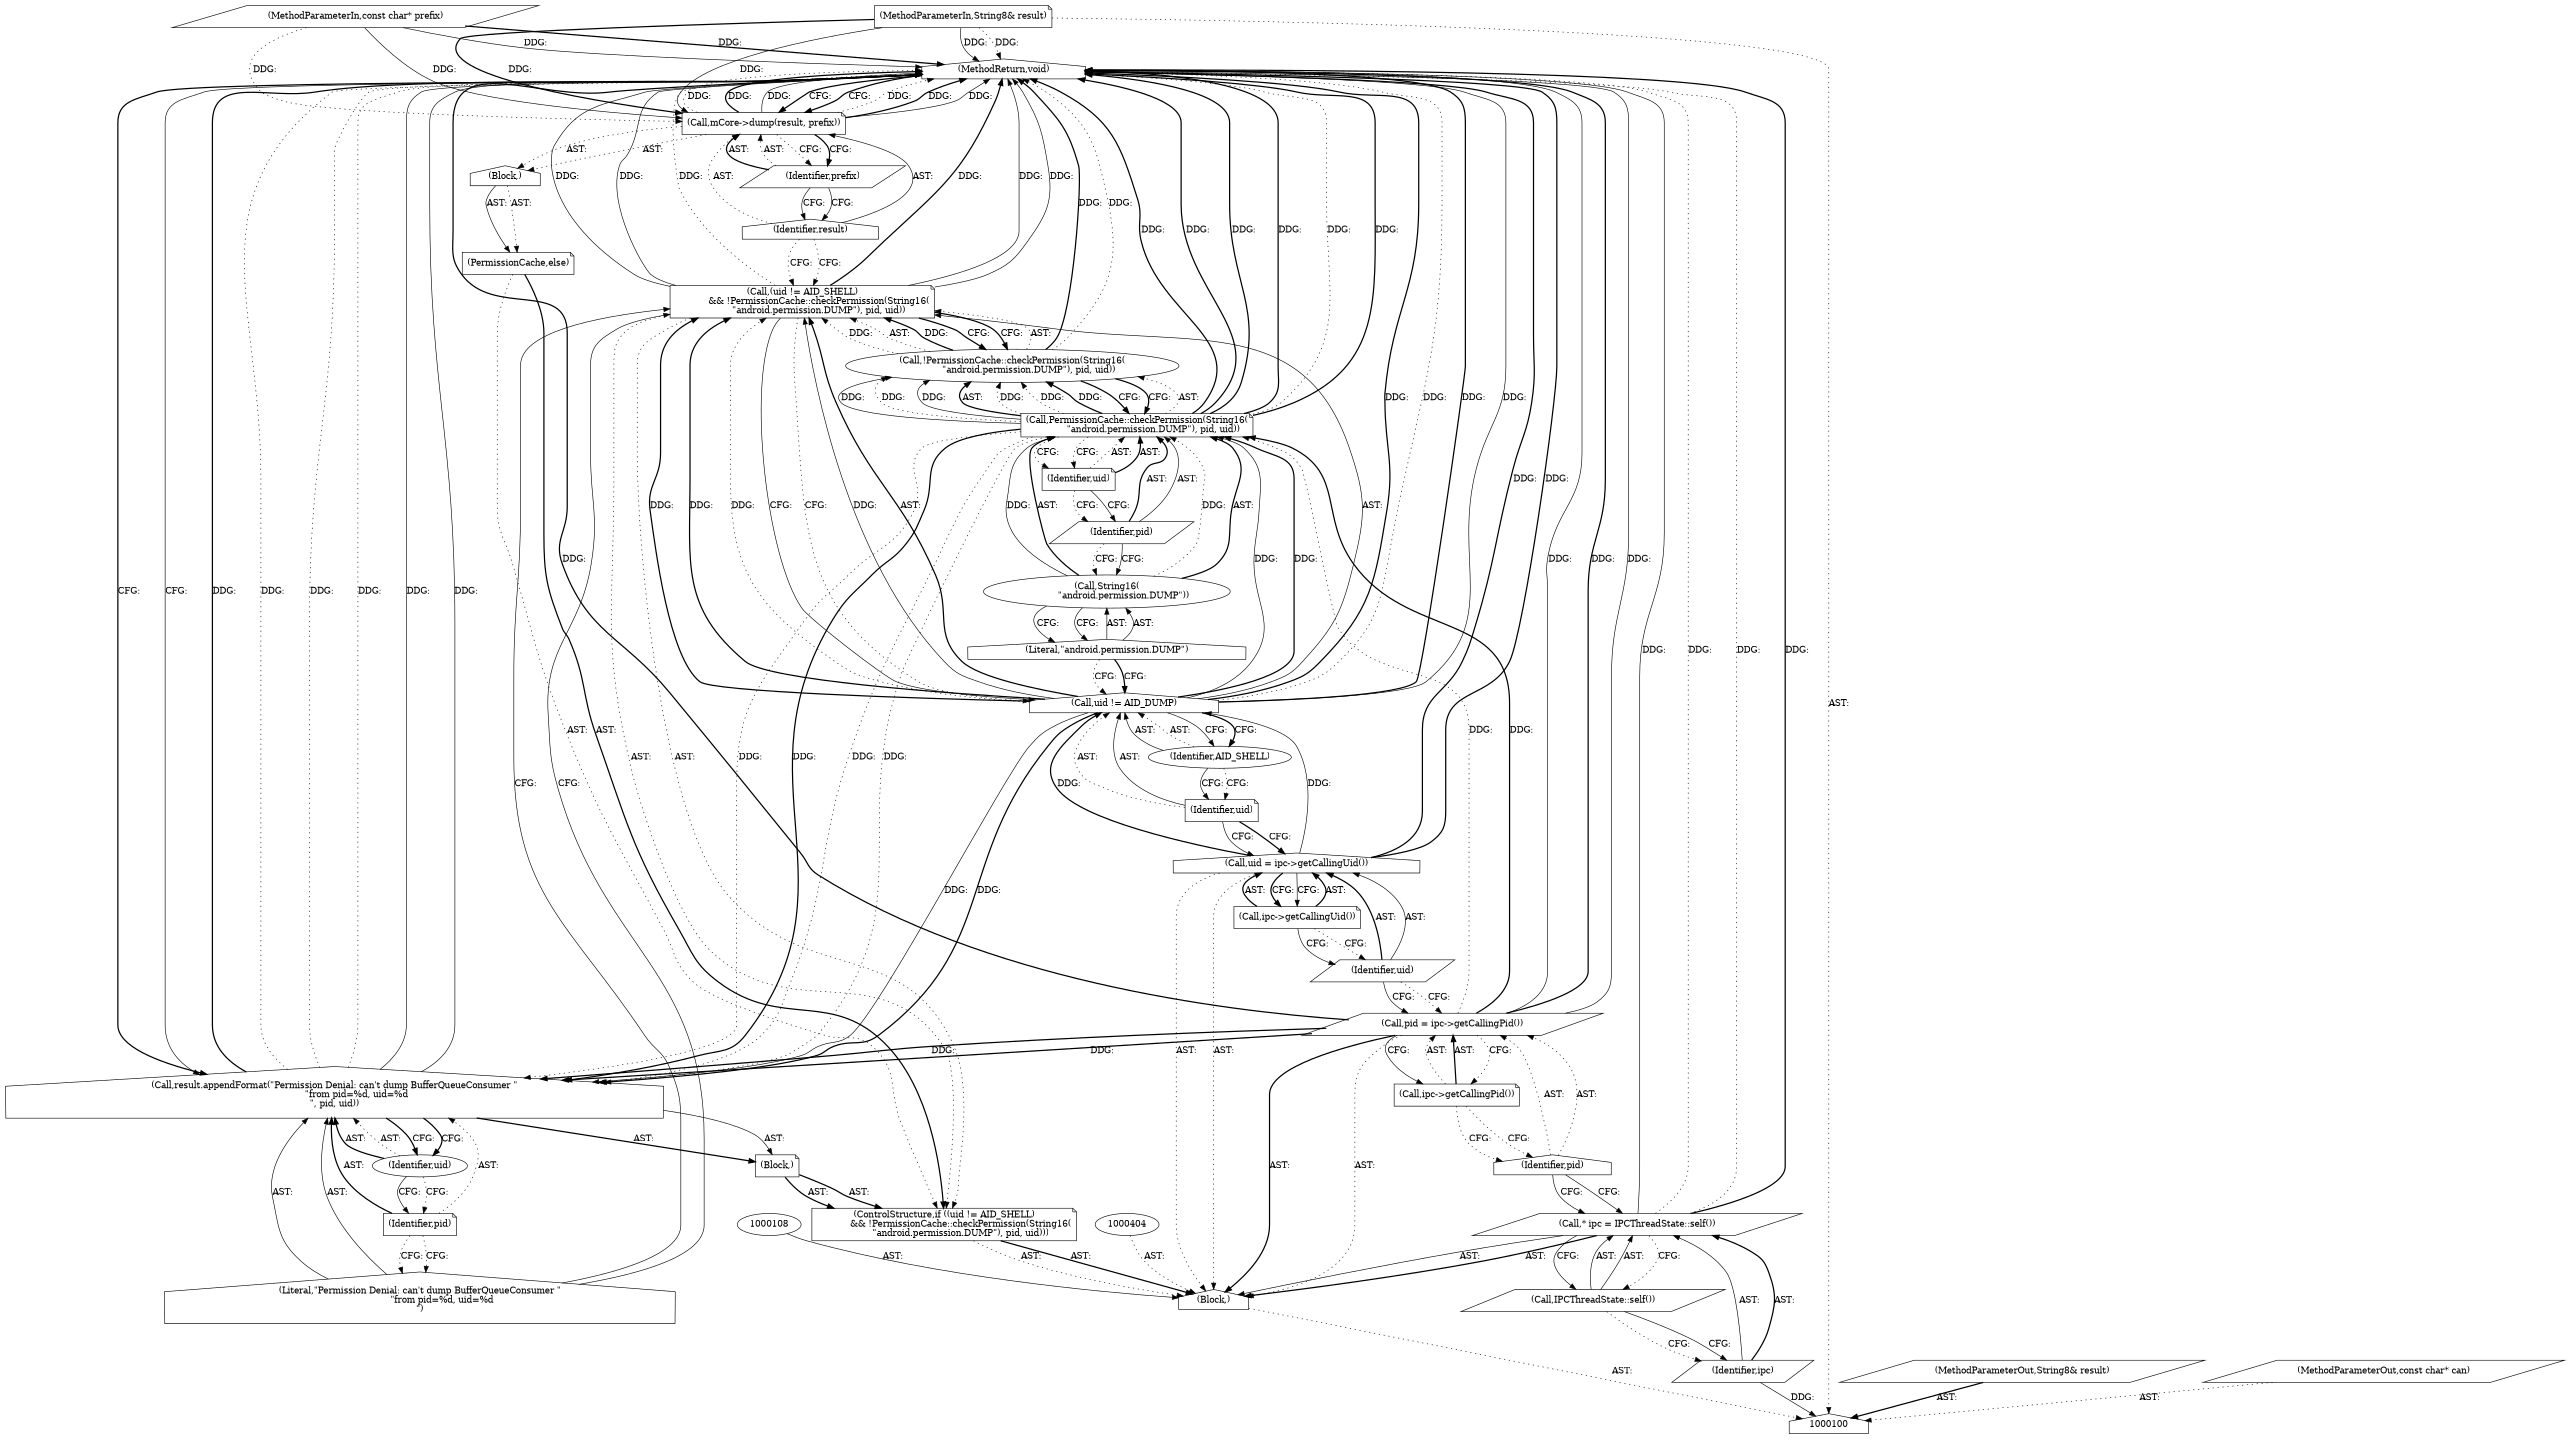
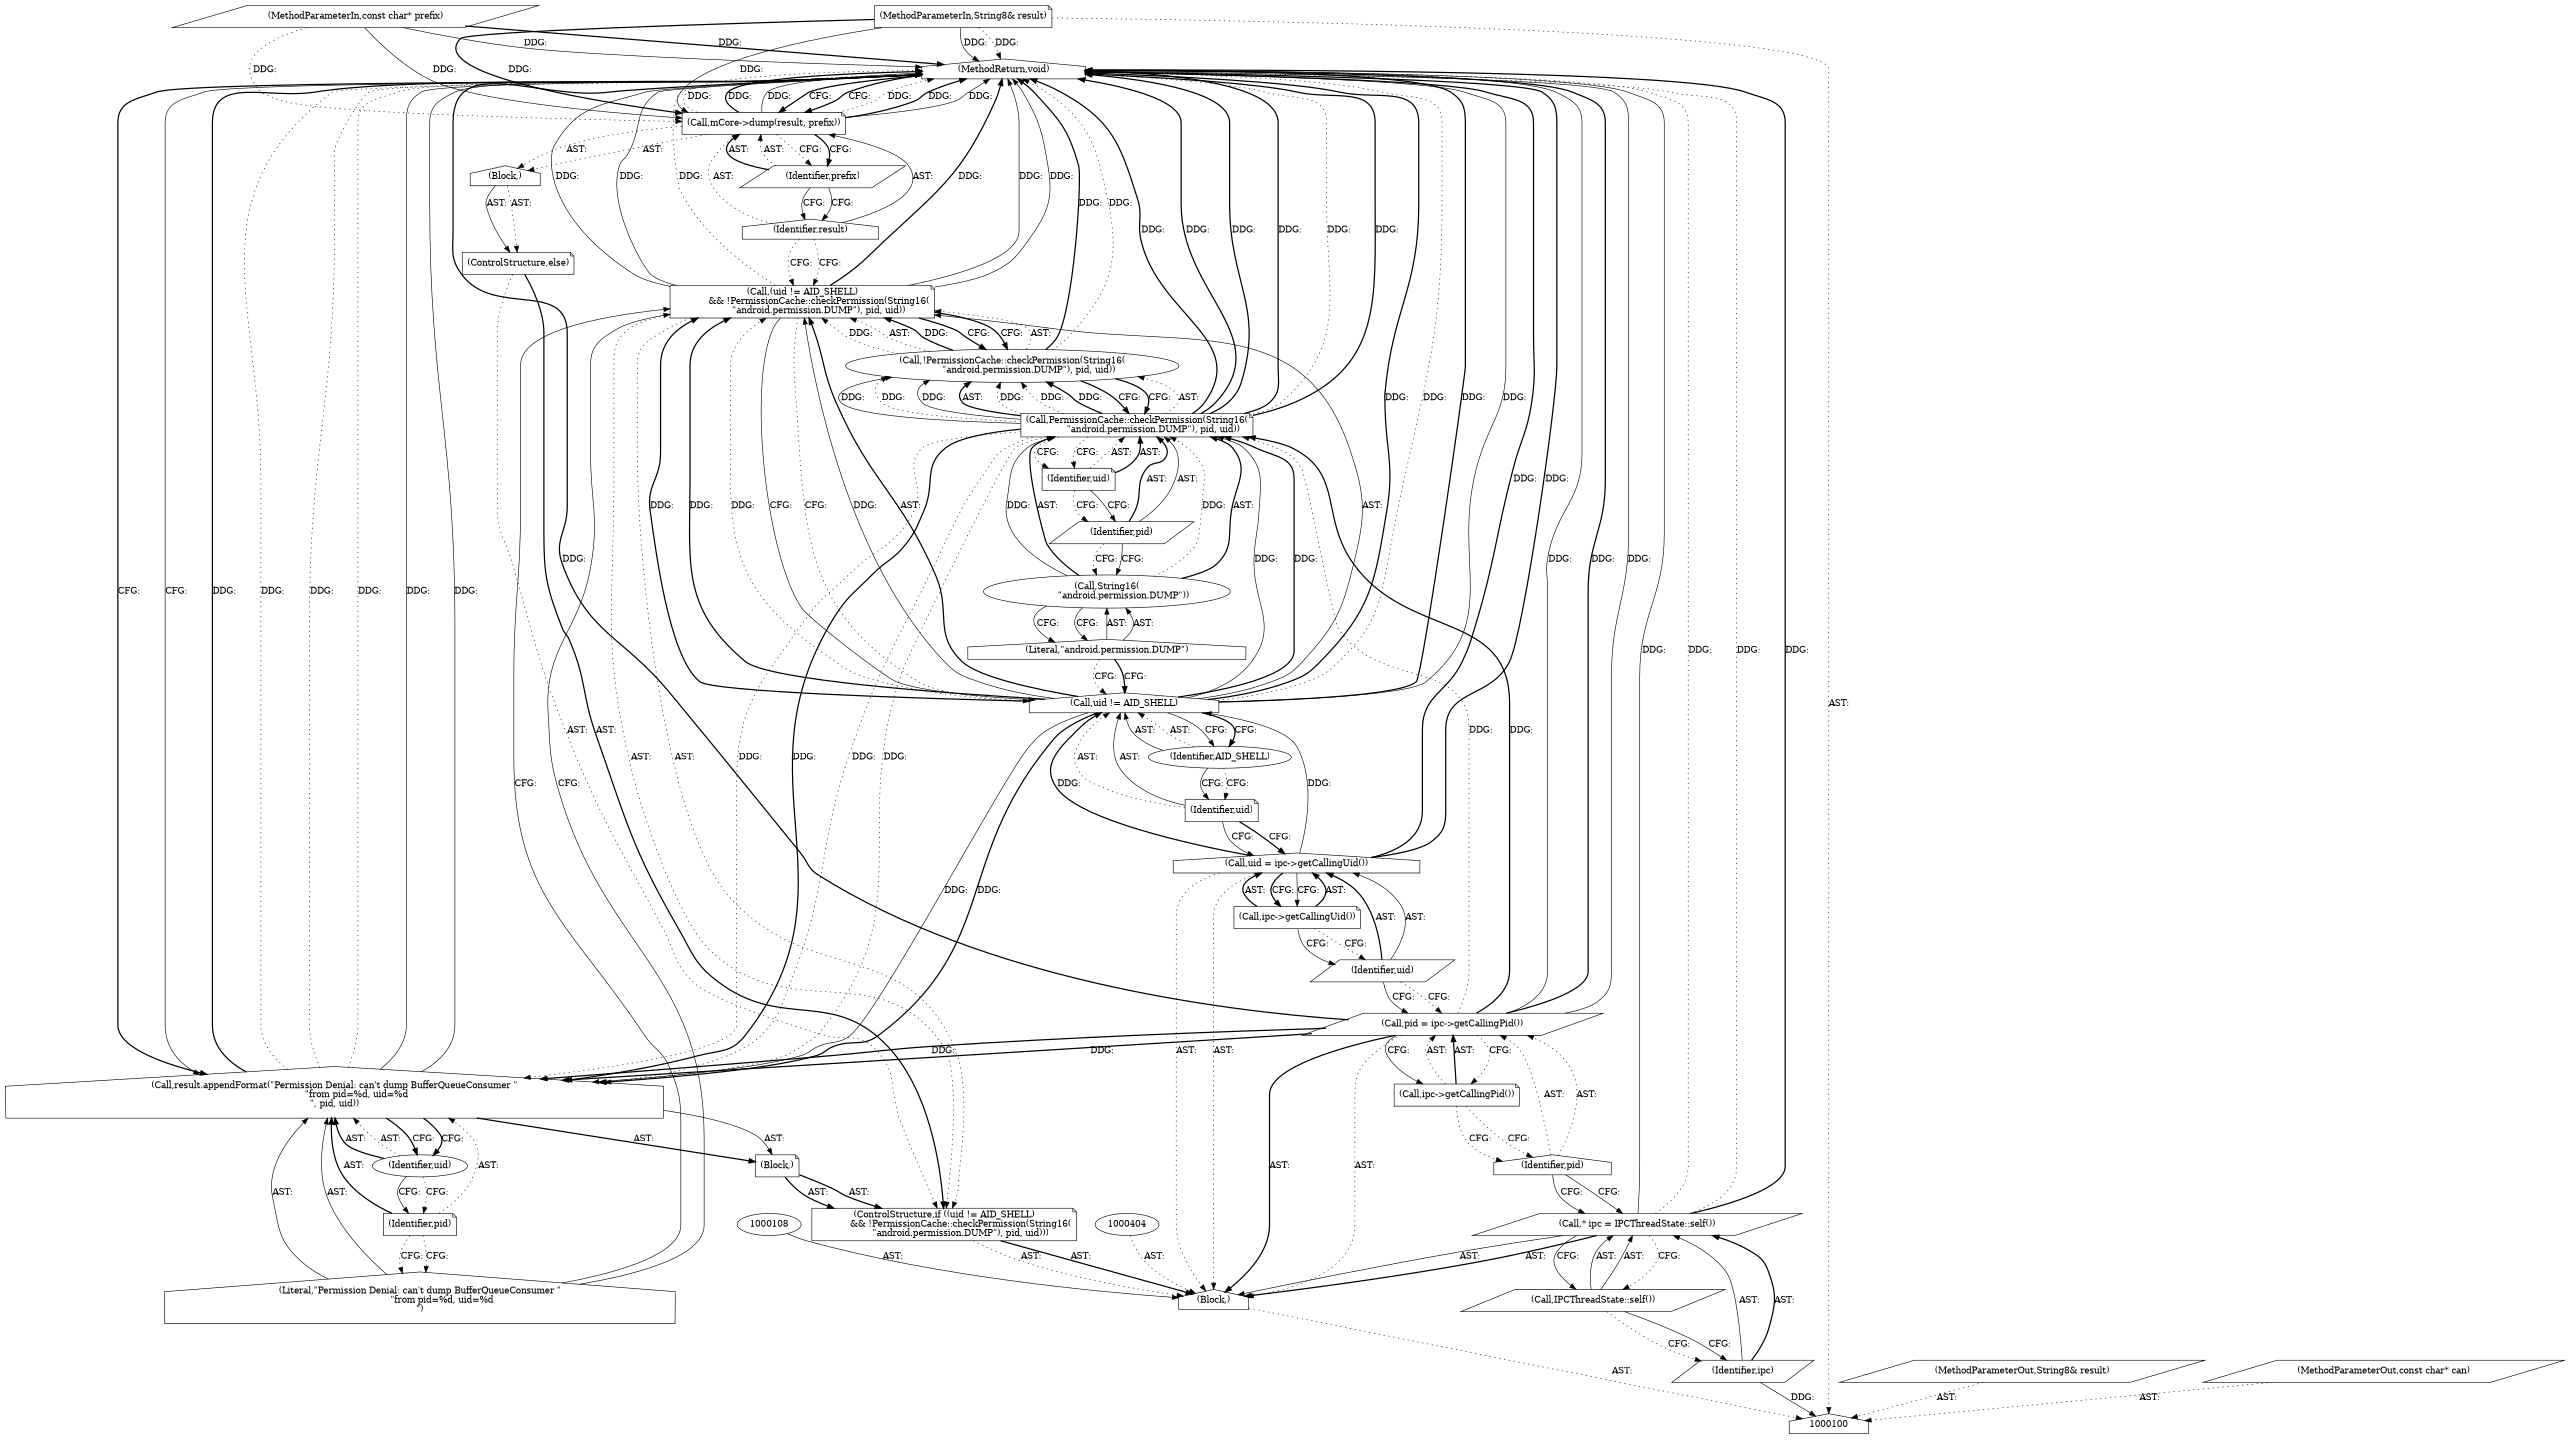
node "(PermissionCache,else)": label "(PermissionCache,else)" -> "(ControlStructure,else)"
node "(Call,uid != AID_DUMP)": label "(Call,uid != AID_DUMP)" -> "(Call,uid != AID_SHELL)"
edge "(MethodParameterOut,String8& result)" -> "1000100": style bold -> dotted
